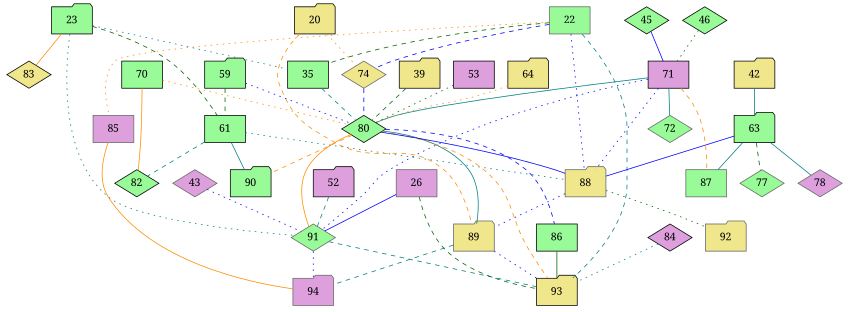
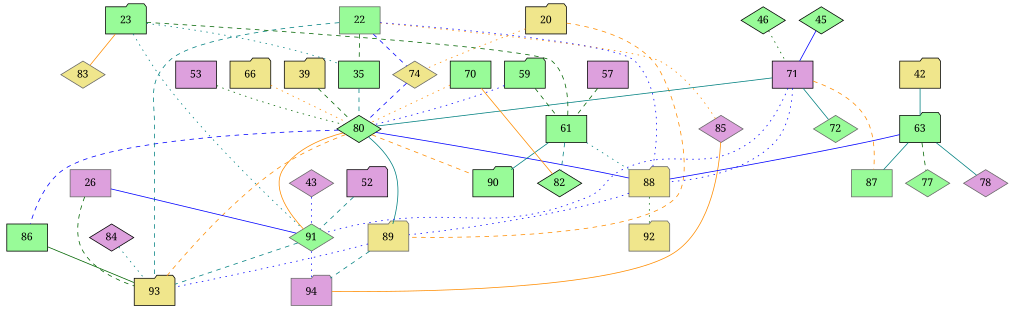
node "83": color black -> gray40
node "64": label "64" -> "66"
node "57": added
node "85": shape box -> diamond
